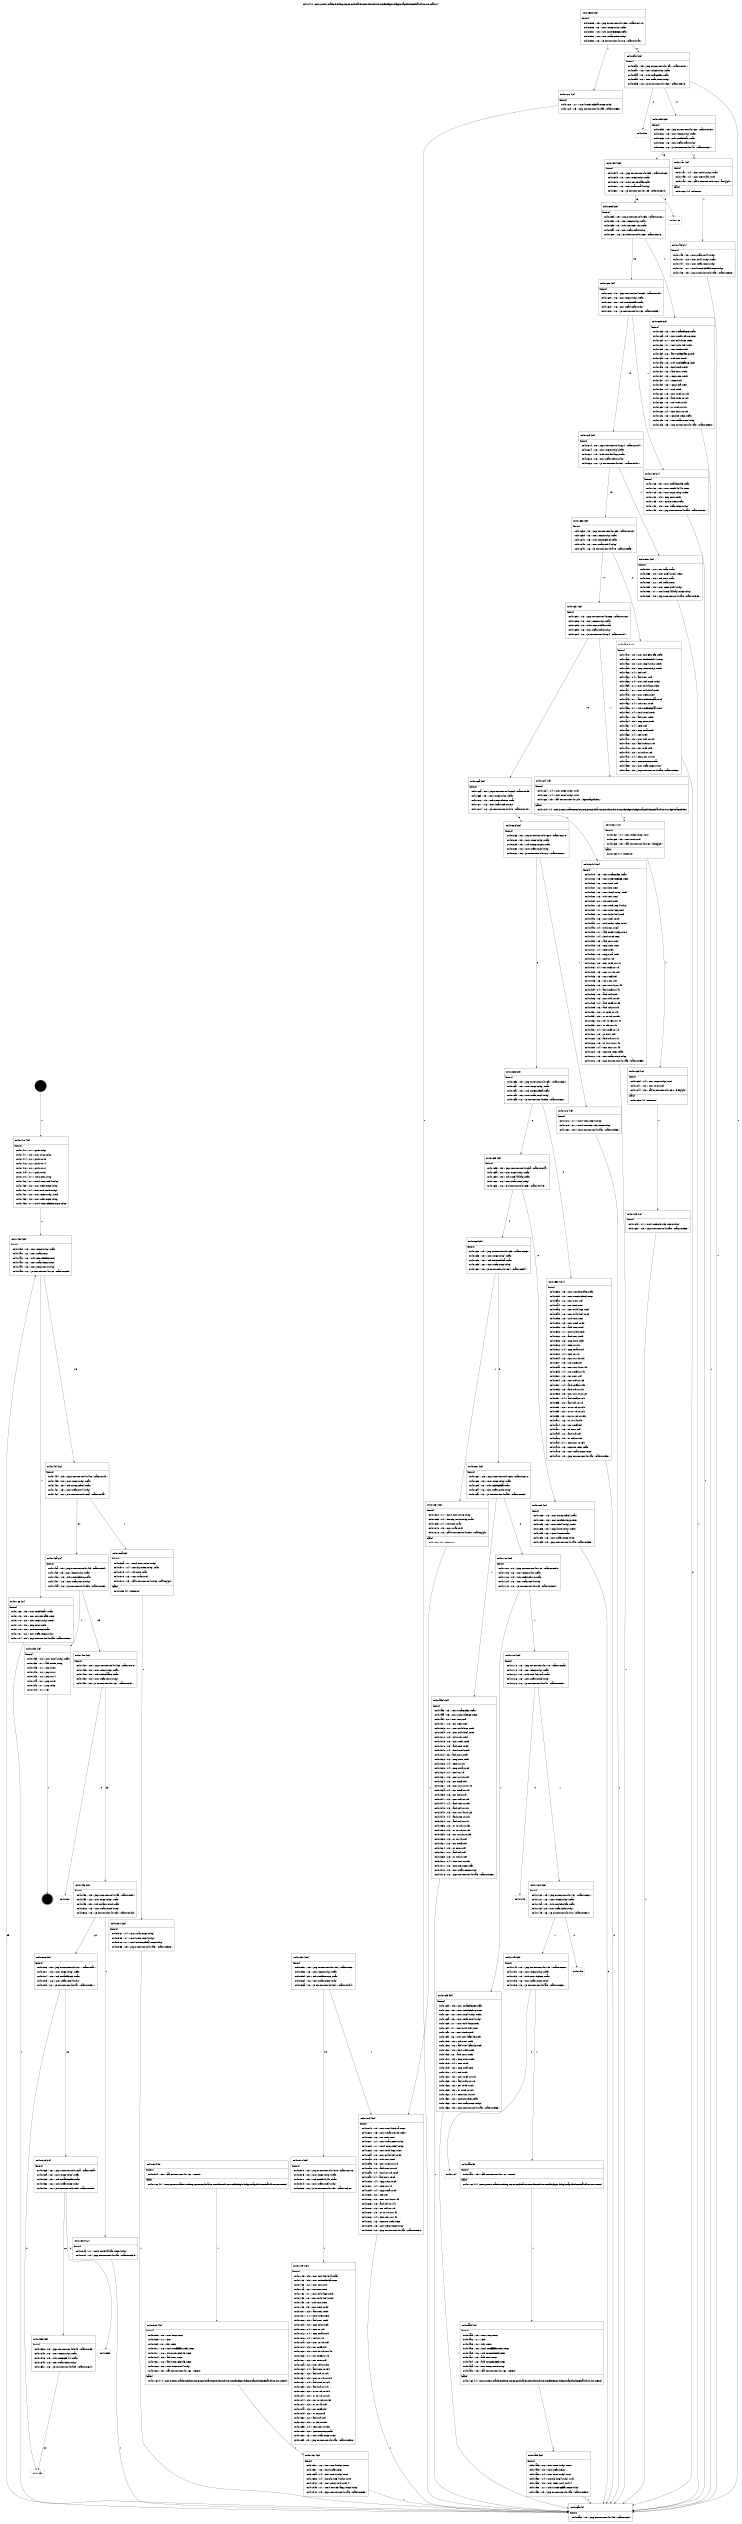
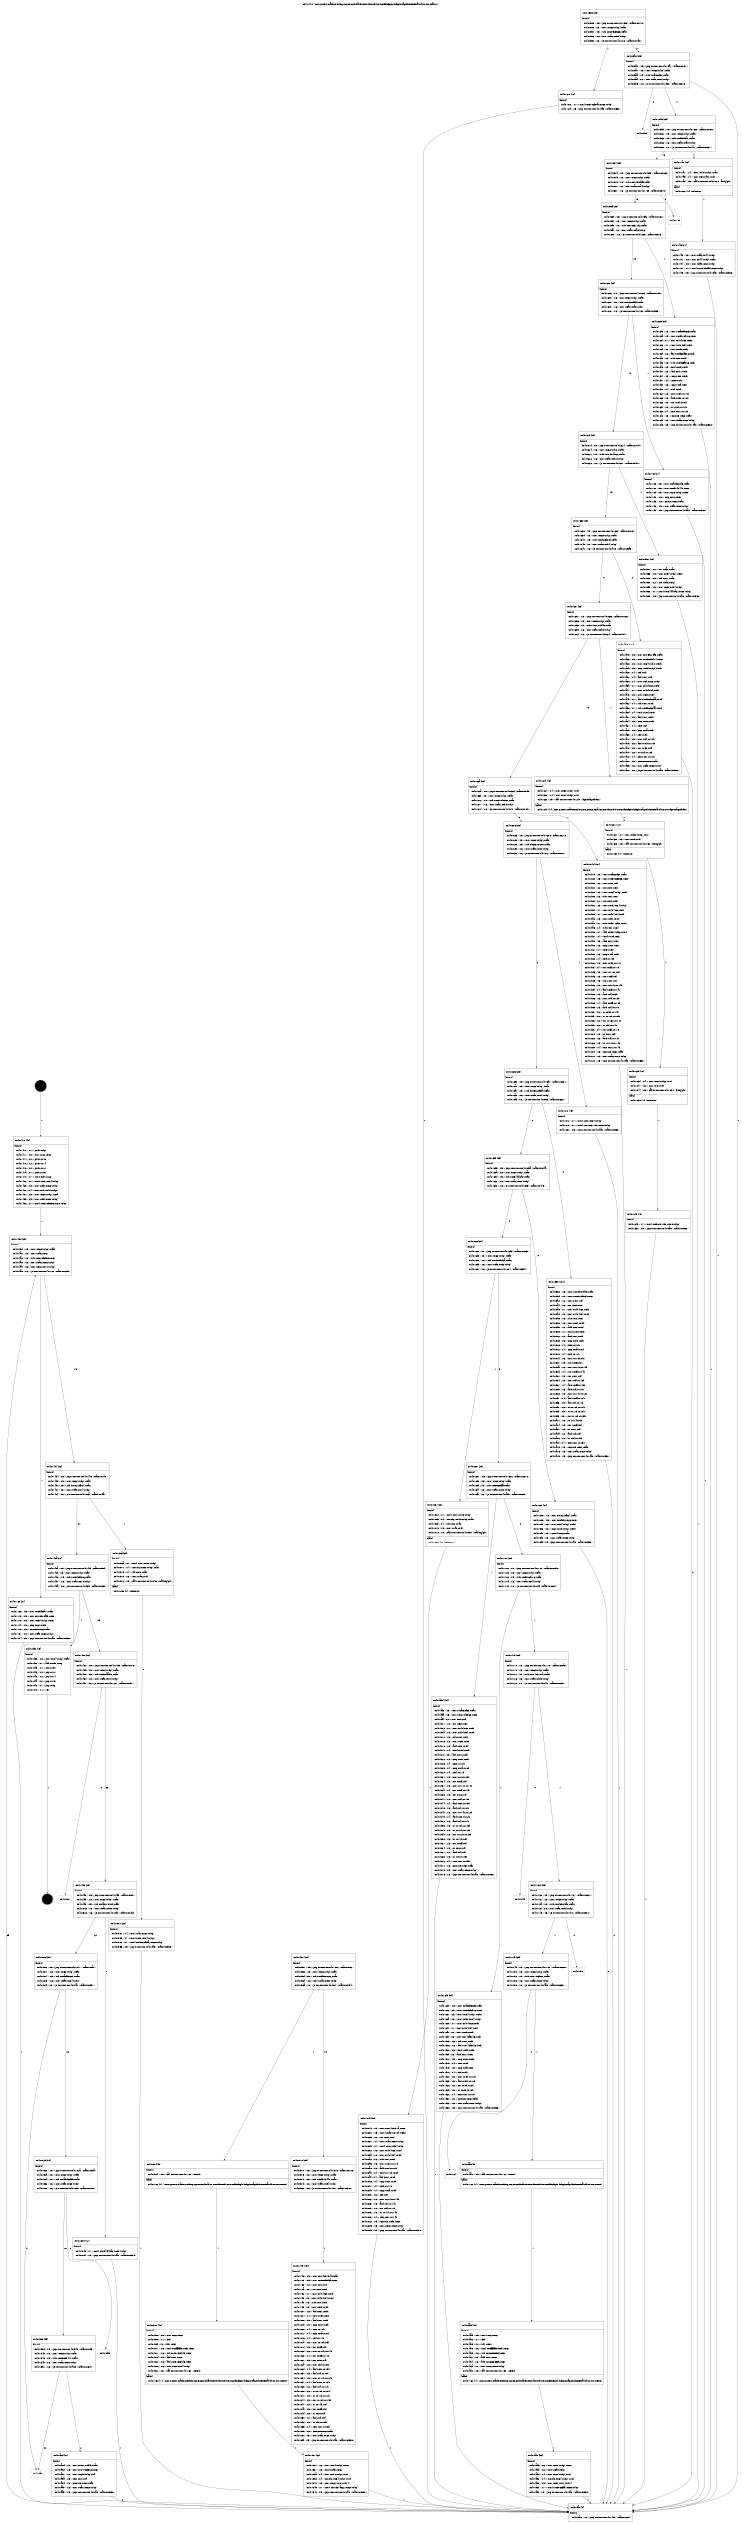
edge "0x401557 [25]" -> "0x40187b [98]": now "0x401557 [25]" -> "0x401904 [5]"
node "0x401a8d [27]": added
